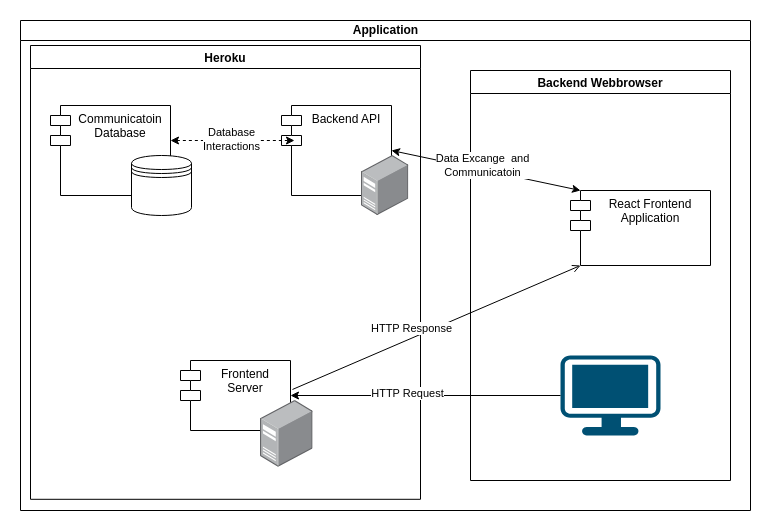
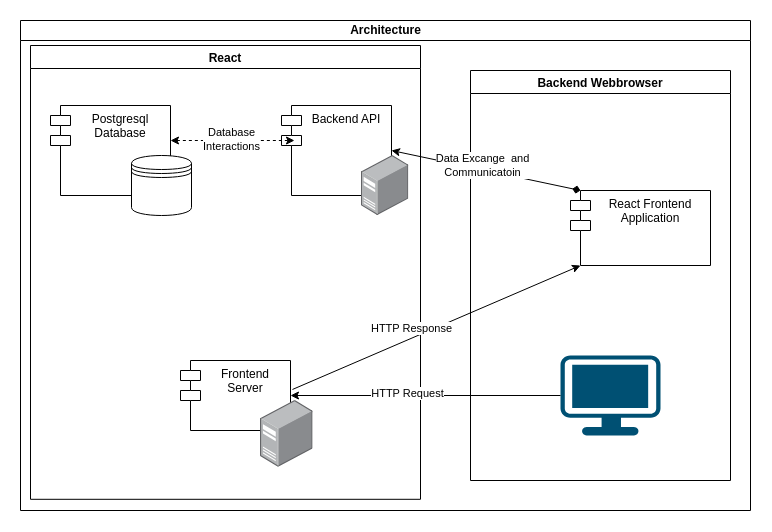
node "Application": label "Application" -> "Architecture"
node "Heroku": label "Heroku" -> "React"
node "Communicatoin Database": label "Communicatoin Database" -> "Postgresql Database"
edge "Backend API" -- "React Frontend Application": arrowhead classic -> diamond
edge "Frontend Server" -> "React Frontend Application": arrowhead open -> classic
